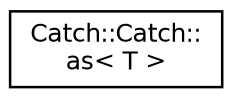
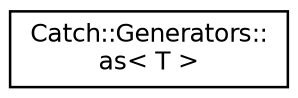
node "Catch::Catch:: as< T >": label "Catch::Catch:: as< T >" -> "Catch::Generators:: as< T >"
